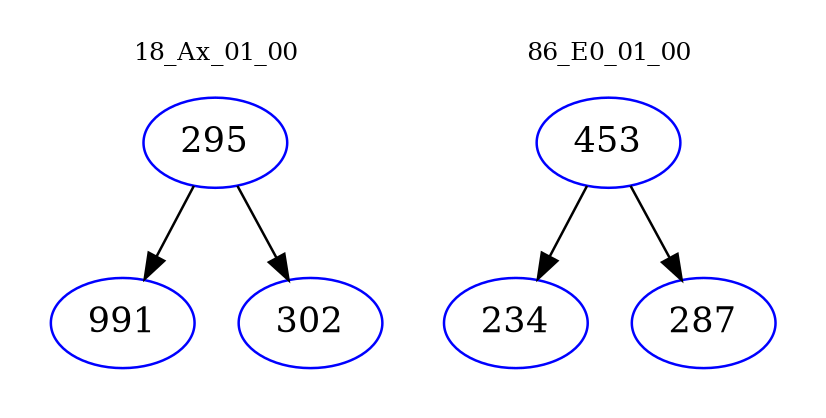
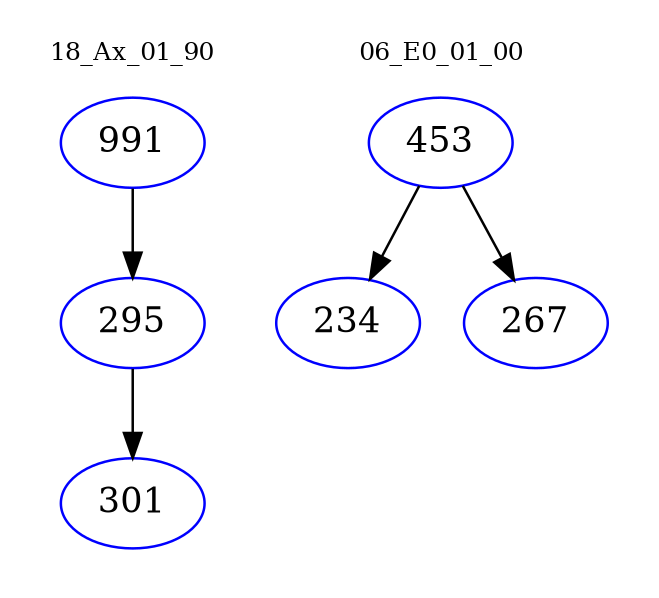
cluster "18_Ax_01_00": label "18_Ax_01_00" -> "18_Ax_01_90"
cluster "86_E0_01_00": label "86_E0_01_00" -> "06_E0_01_00"
edge "295" -> "991": reversed
node "302": label "302" -> "301"
node "287": label "287" -> "267"
